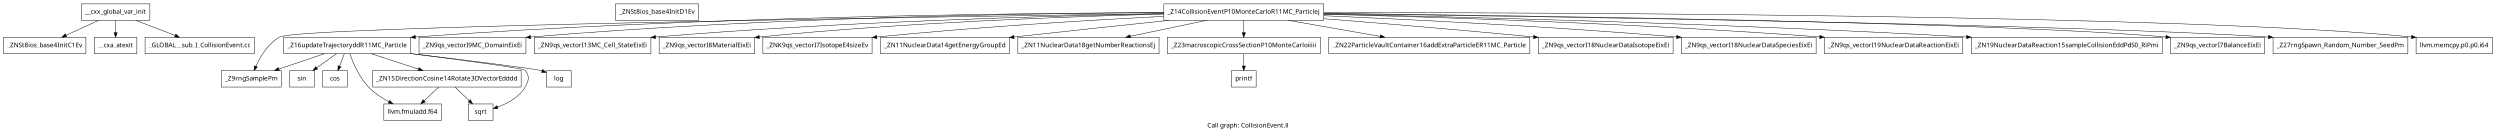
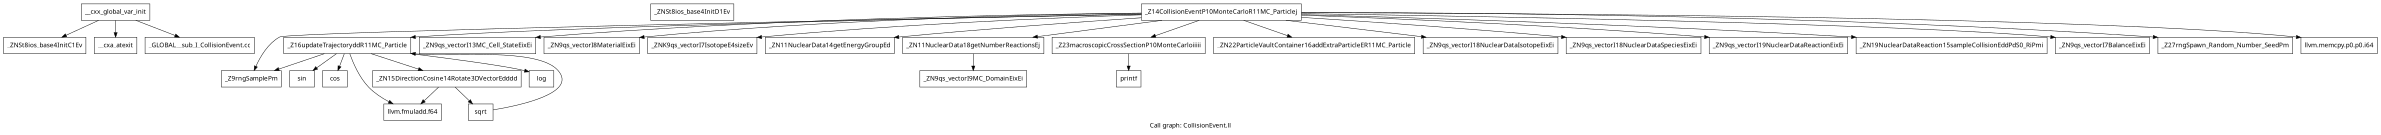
edge "_Z14CollisionEventP10MonteCarloR11MC_Particlej" -> "_ZN9qs_vectorI9MC_DomainEixEi": now "_ZN11NuclearData18getNumberReactionsEj" -> "_ZN9qs_vectorI9MC_DomainEixEi"
edge "_Z16updateTrajectoryddR11MC_Particle" -> "sqrt": reversed
